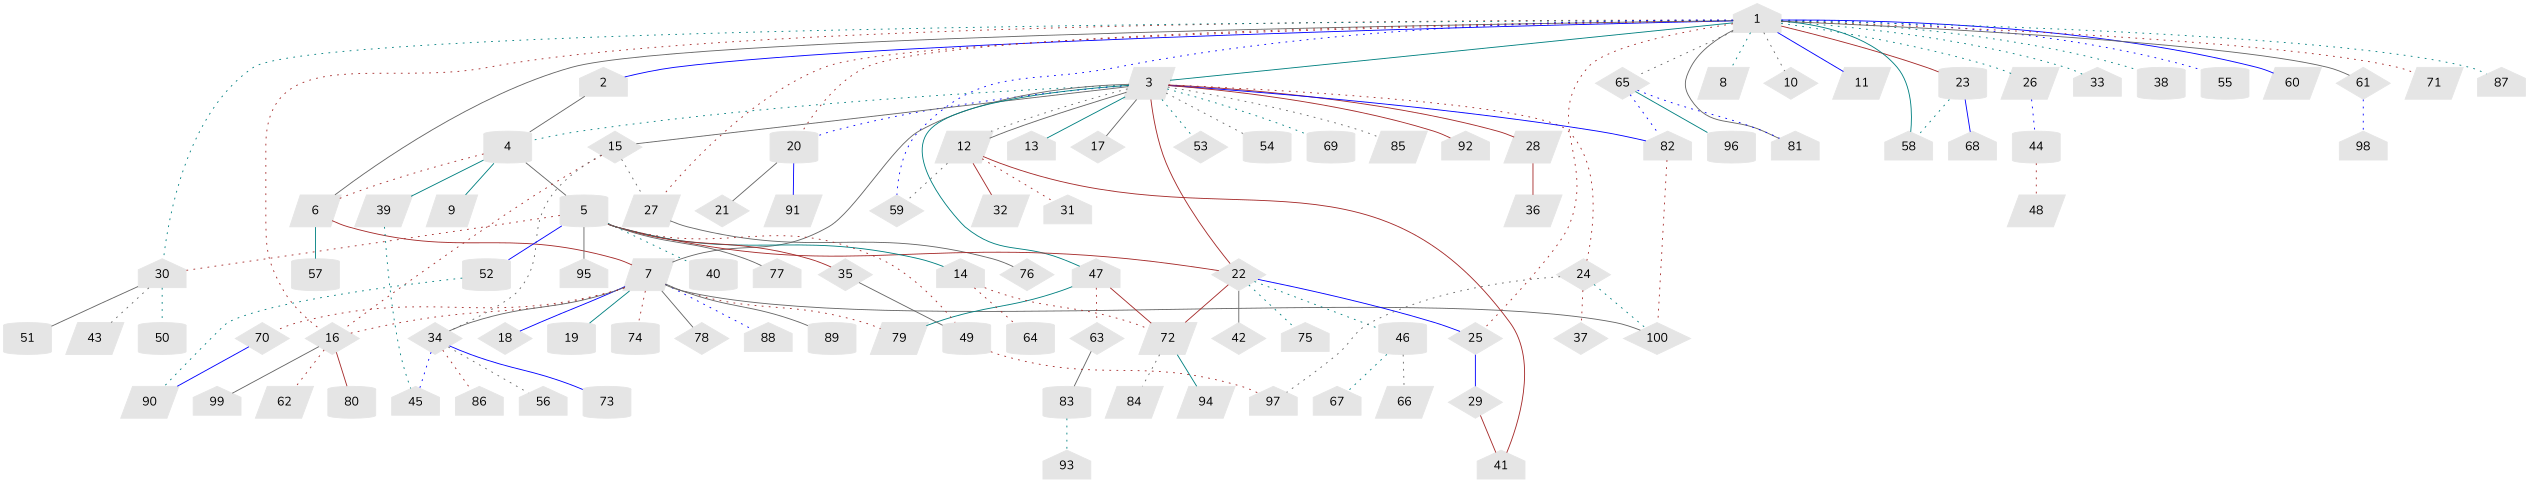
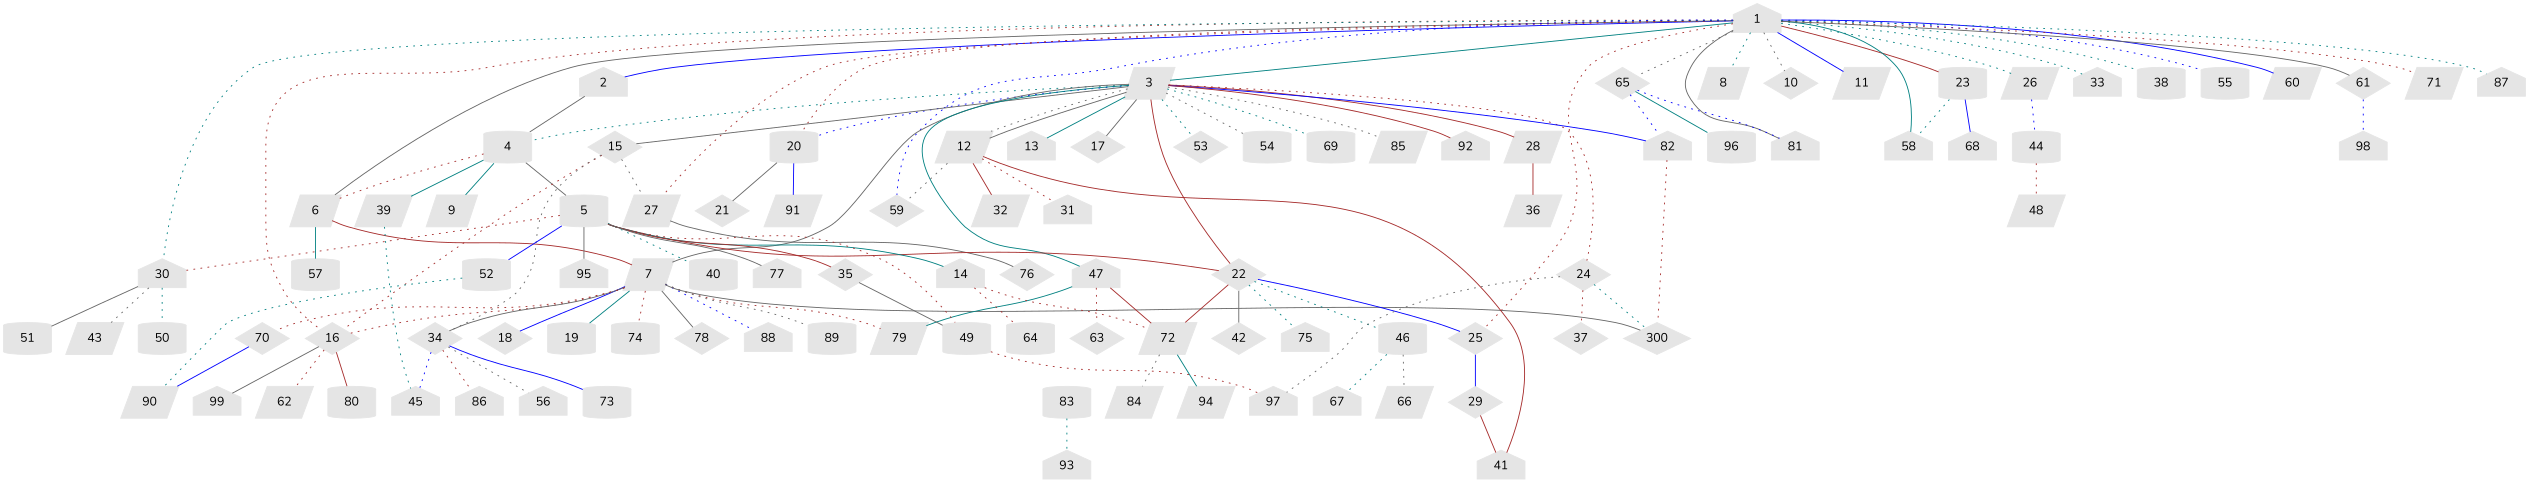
edge "7" -- "89": style solid -> dotted
node "100": label "100" -> "300"
edge "63" -- "83": removed
